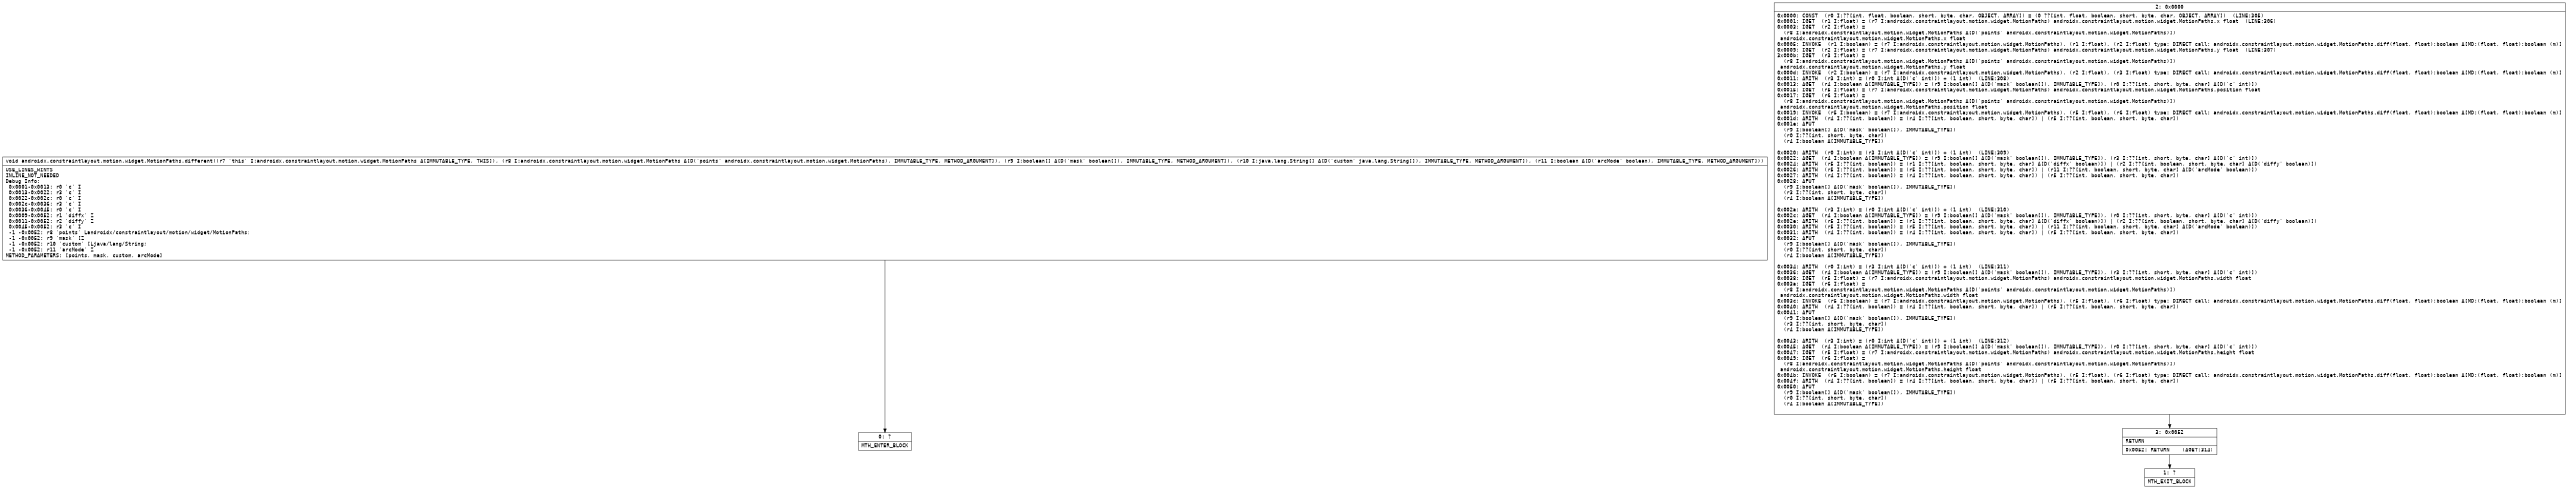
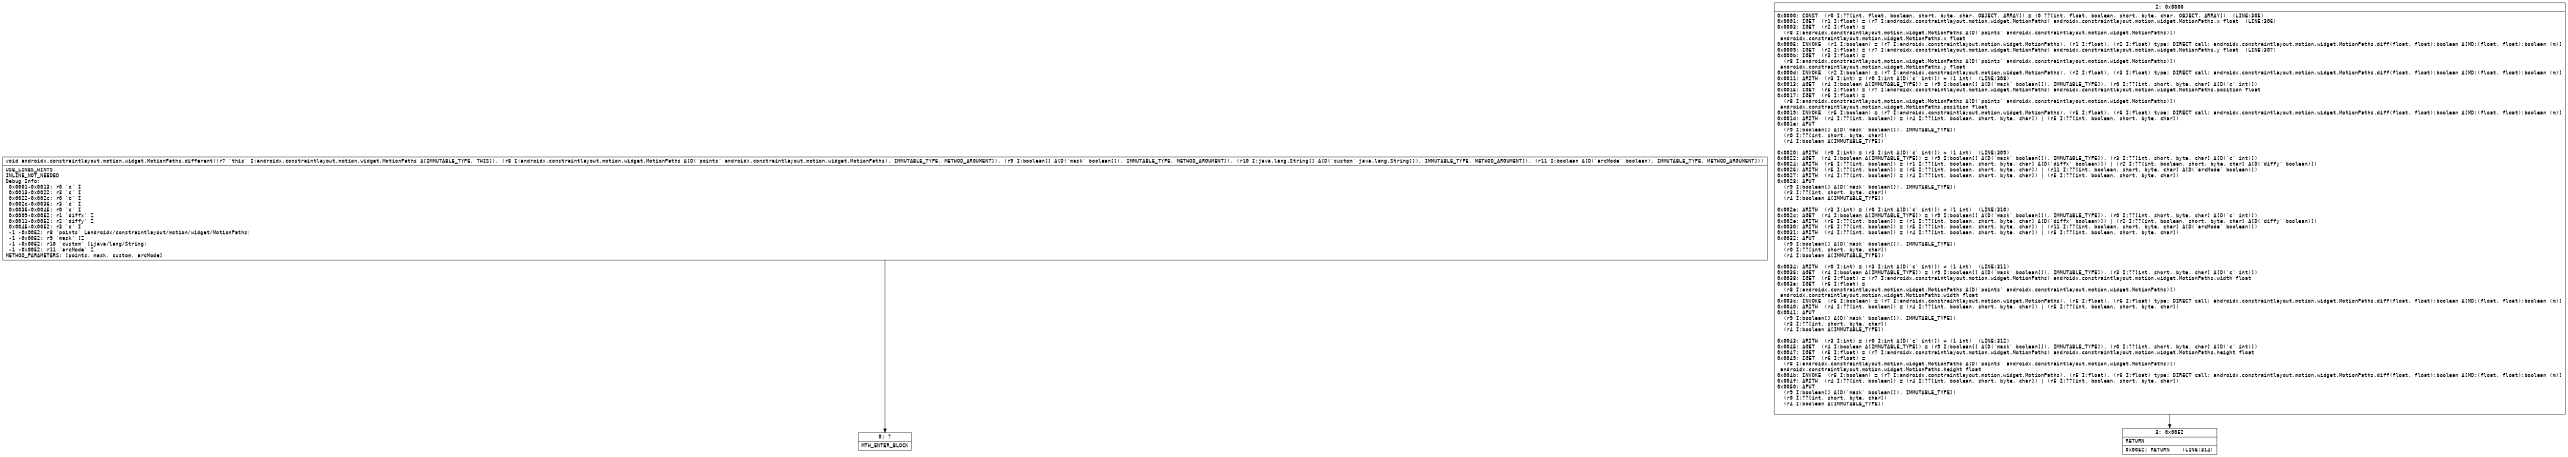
node "2: 0x0000": text "3x000b: IGET  (r3 I:float) =" -> "0x000b: IGET  (r3 I:float) ="
node "3: 0x0052": text "0x0052: RETURN    (AGET:314)" -> "0x0052: RETURN    (LINE:314)"
node "1: ?": removed
